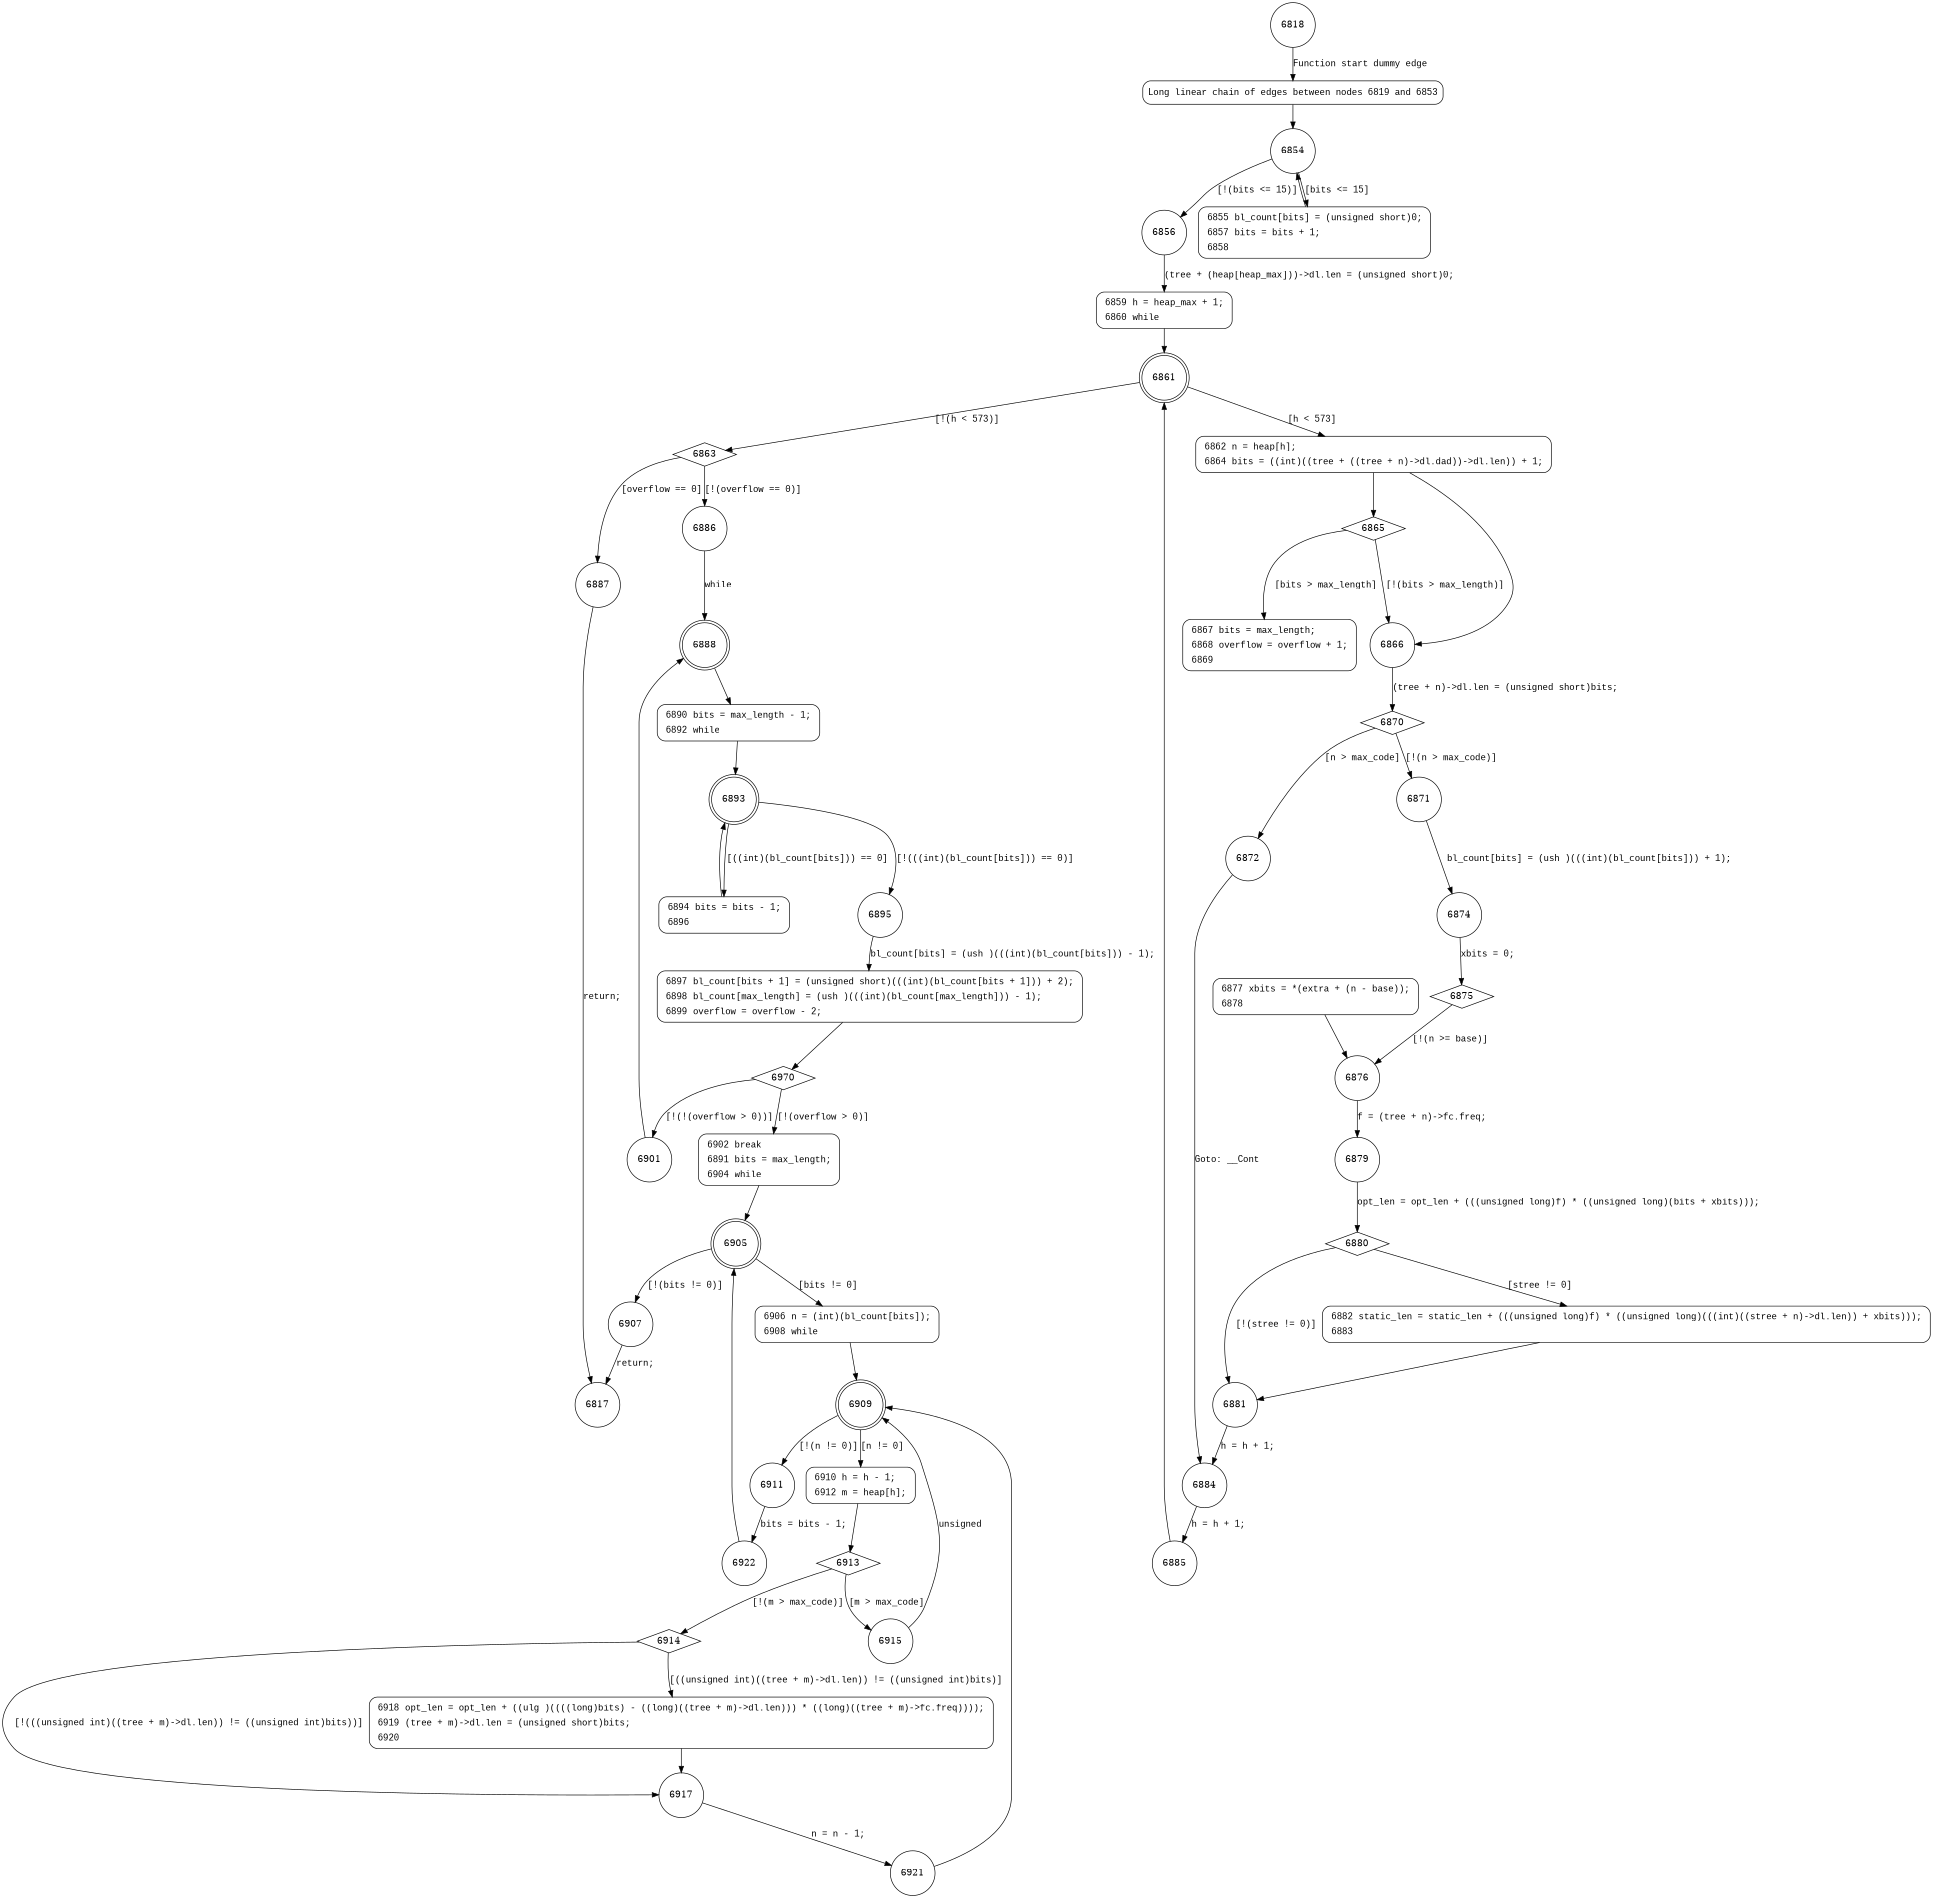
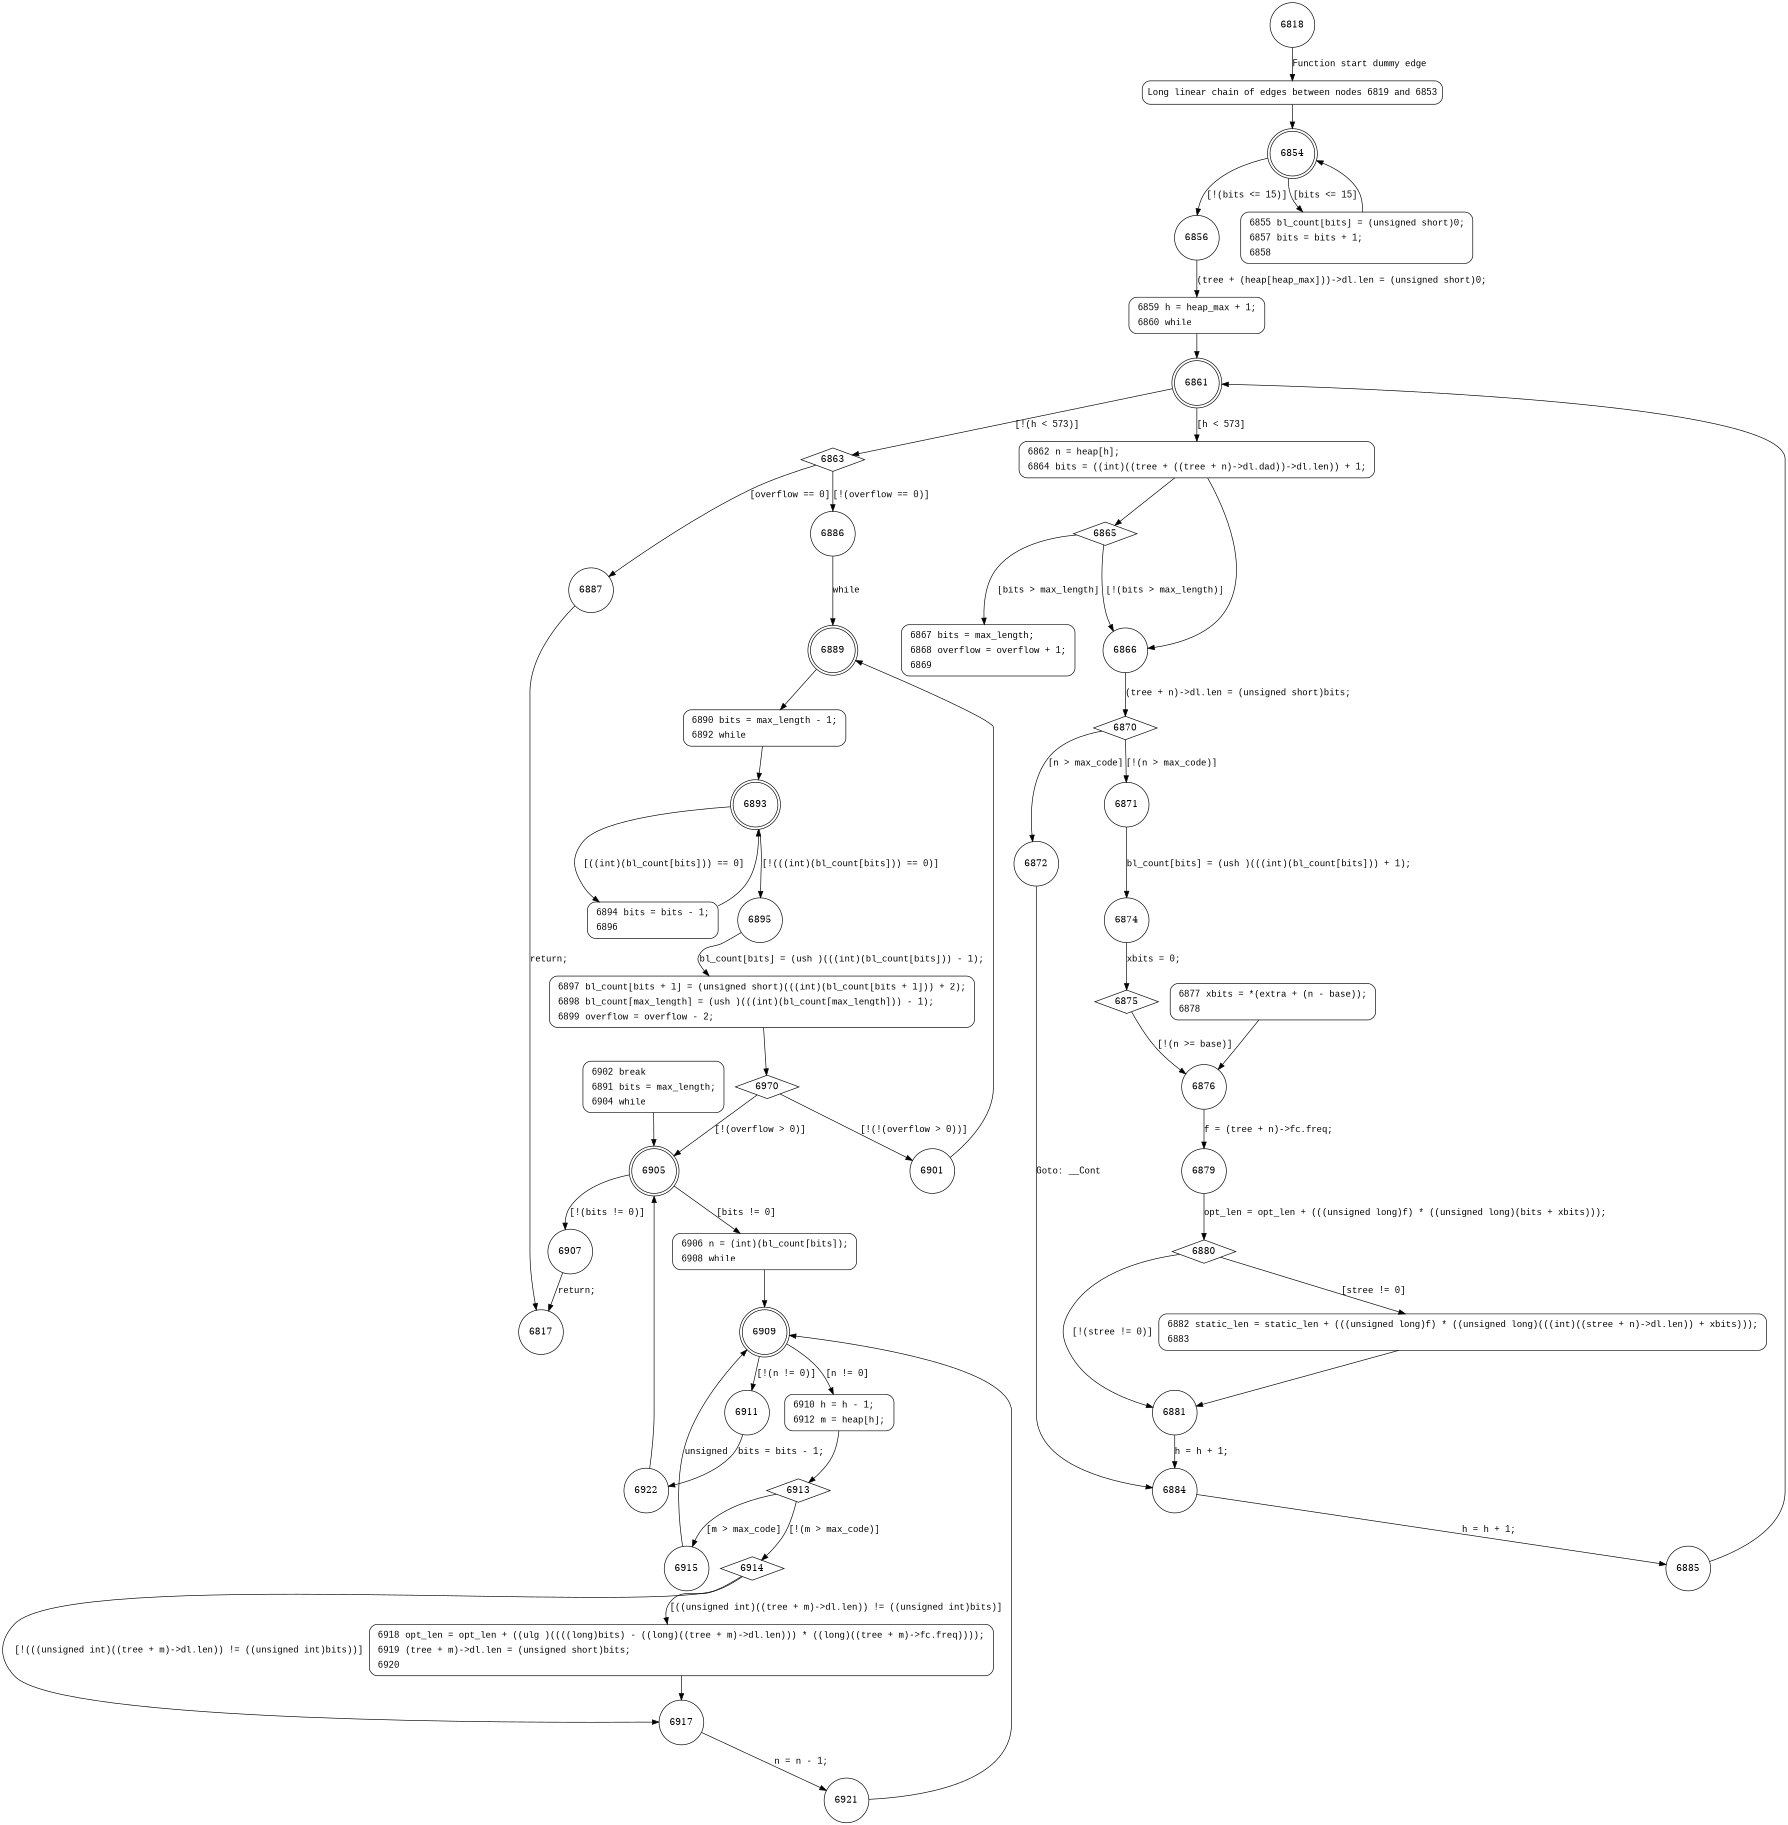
node "6854": shape circle -> doublecircle
node "6888": label "6888" -> "6889"
edge "6970" -> "6902": now "6970" -> "6905"
